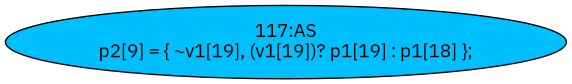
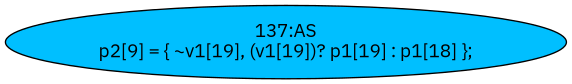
node "117:AS p2[9] = { ~v1[19], (v1[19])? p1[19] : p1[18] };": label "117:AS p2[9] = { ~v1[19], (v1[19])? p1[19] : p1[18] };" -> "137:AS p2[9] = { ~v1[19], (v1[19])? p1[19] : p1[18] };"
